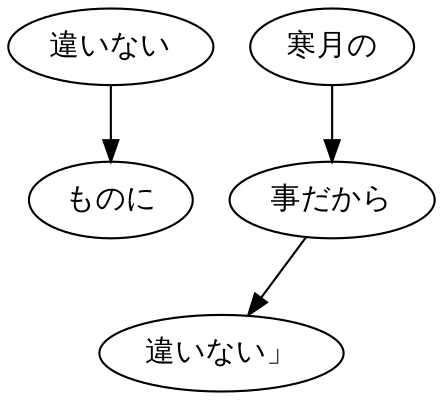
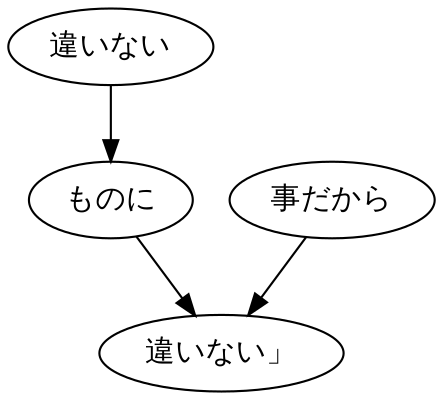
node "寒月の": removed
edge "ものに" -> "違いない」": added
